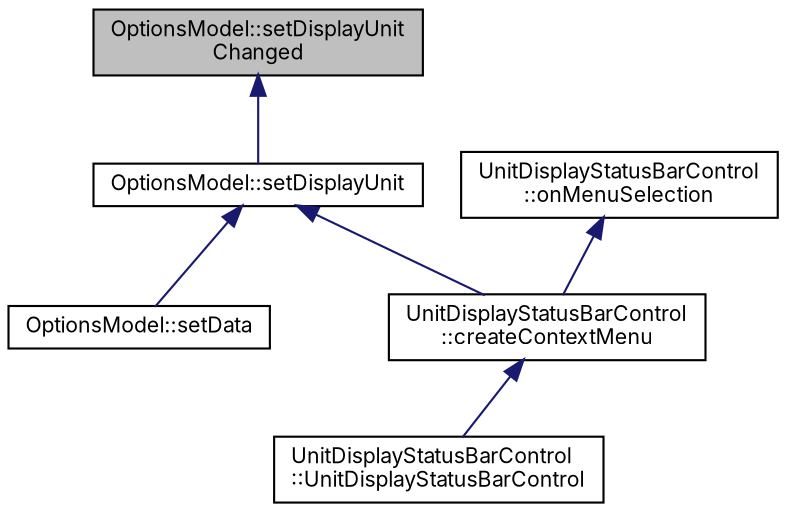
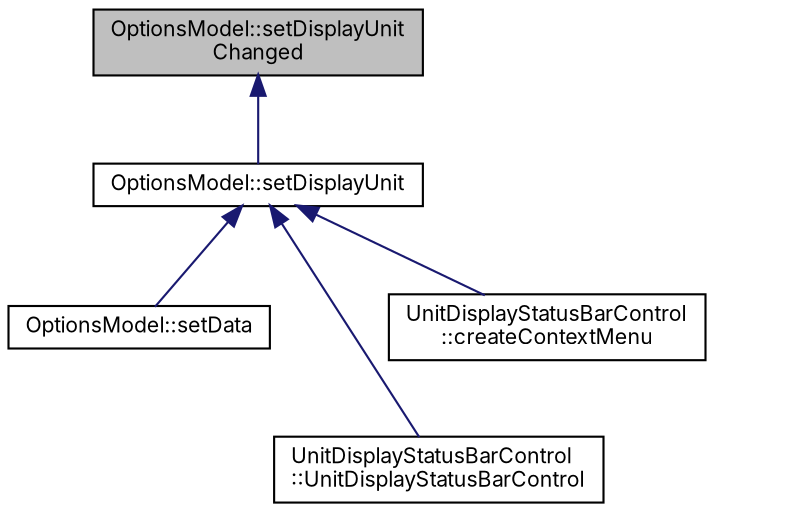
node "UnitDisplayStatusBarControl ::onMenuSelection": removed
edge "UnitDisplayStatusBarControl ::UnitDisplayStatusBarControl" -> "UnitDisplayStatusBarControl ::createContextMenu": now "UnitDisplayStatusBarControl ::UnitDisplayStatusBarControl" -> "OptionsModel::setDisplayUnit"
